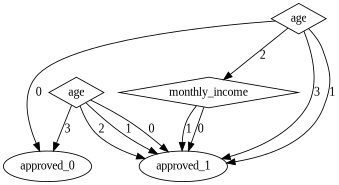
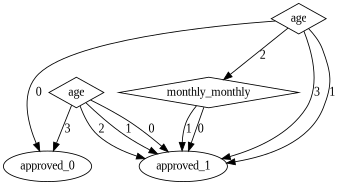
node "monthly_income": label "monthly_income" -> "monthly_monthly"
